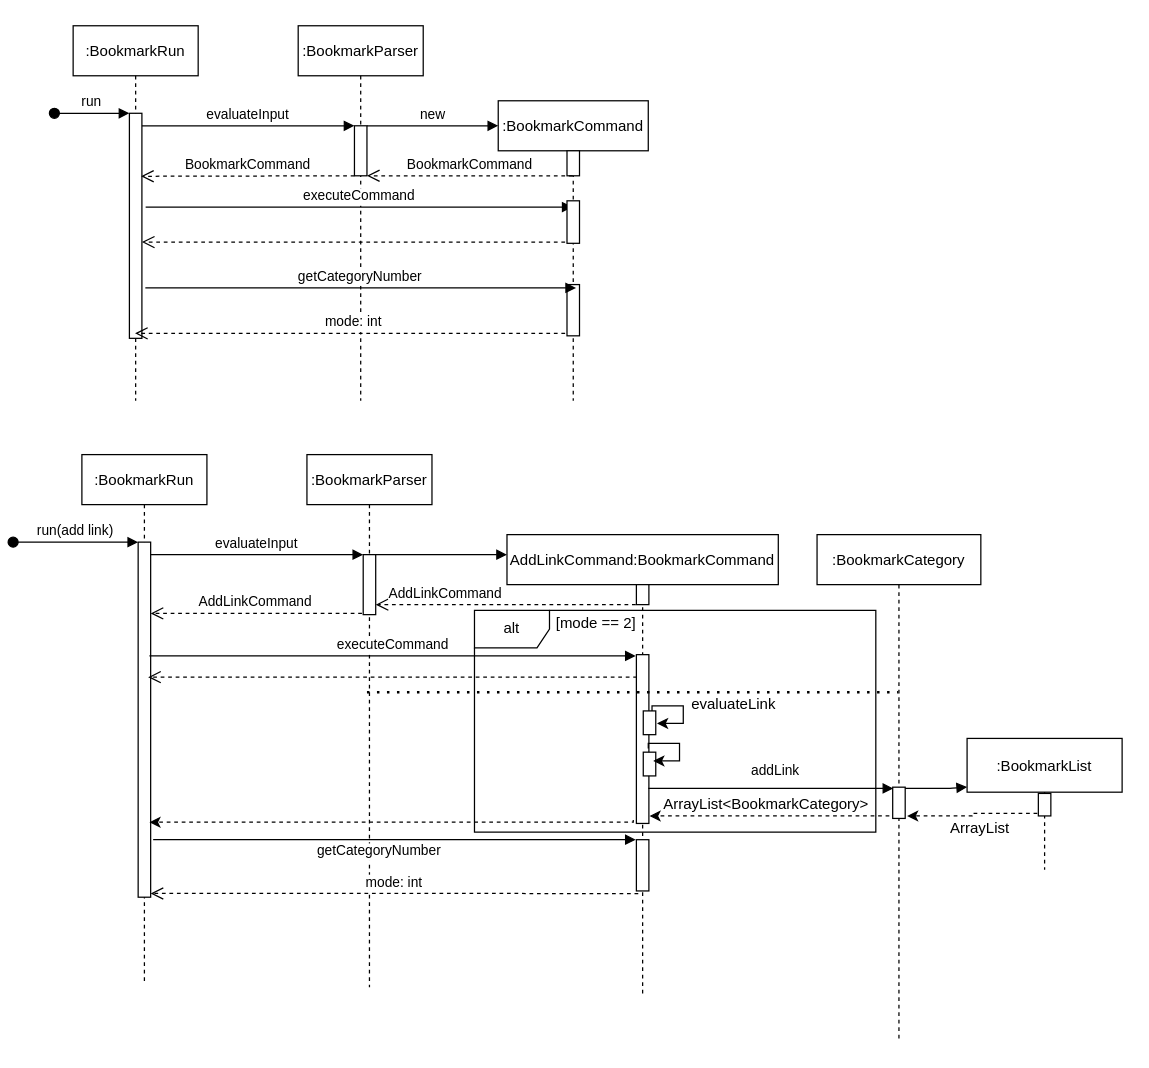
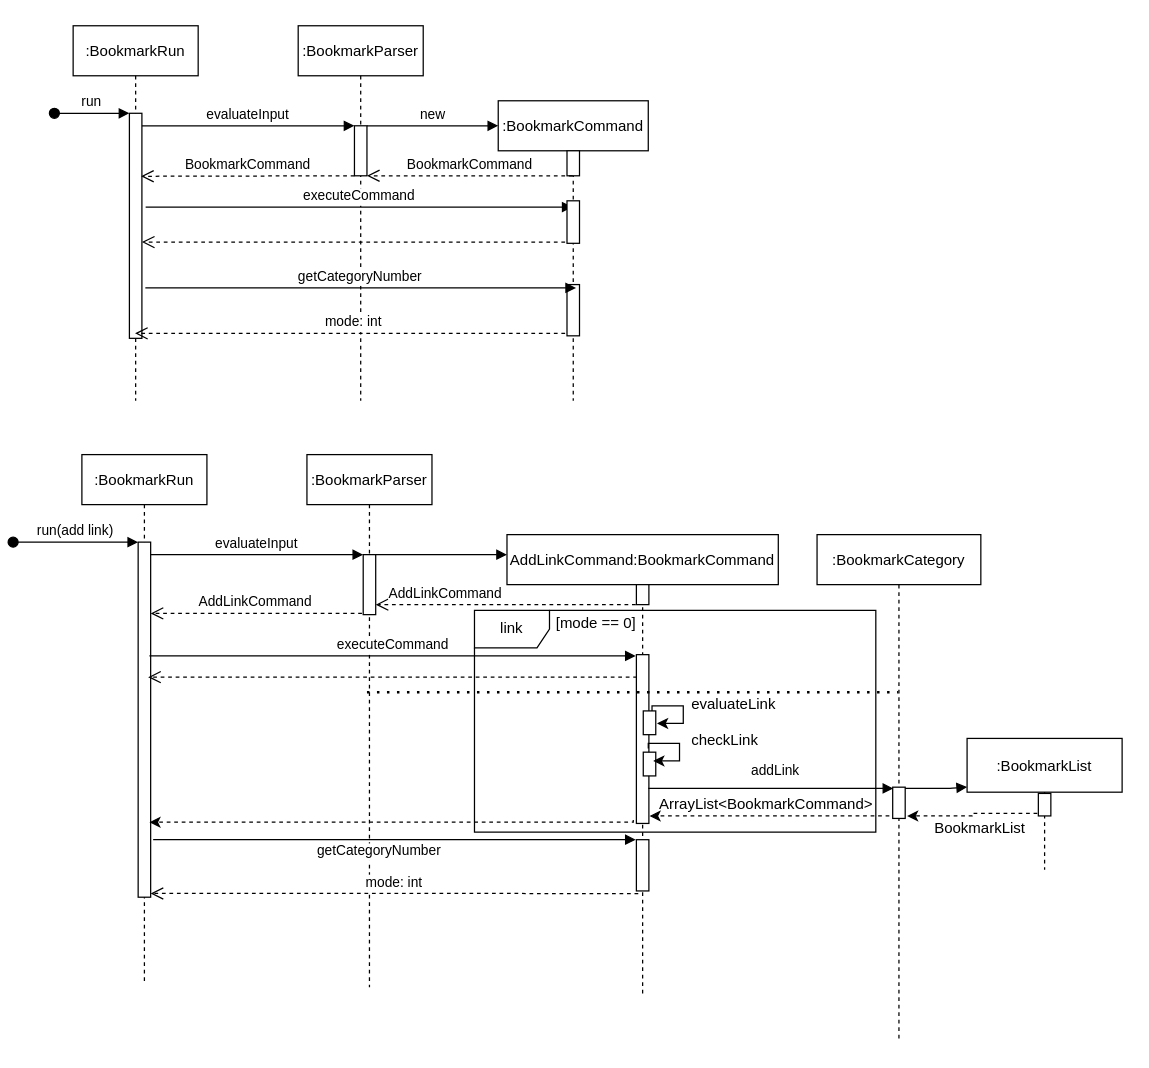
node "[mode == 2]": label "[mode == 2]" -> "[mode == 0]"
node "alt": label "alt" -> "link"
node "checkLink": added
node "ArrayList<BookmarkCategory>": label "ArrayList<BookmarkCategory>" -> "ArrayList<BookmarkCommand>"
node "ArrayList": label "ArrayList" -> "BookmarkList"
